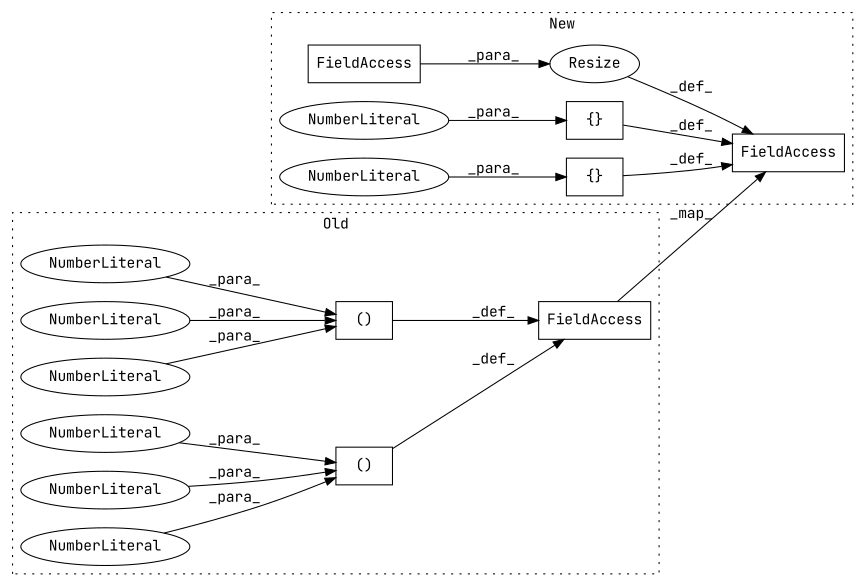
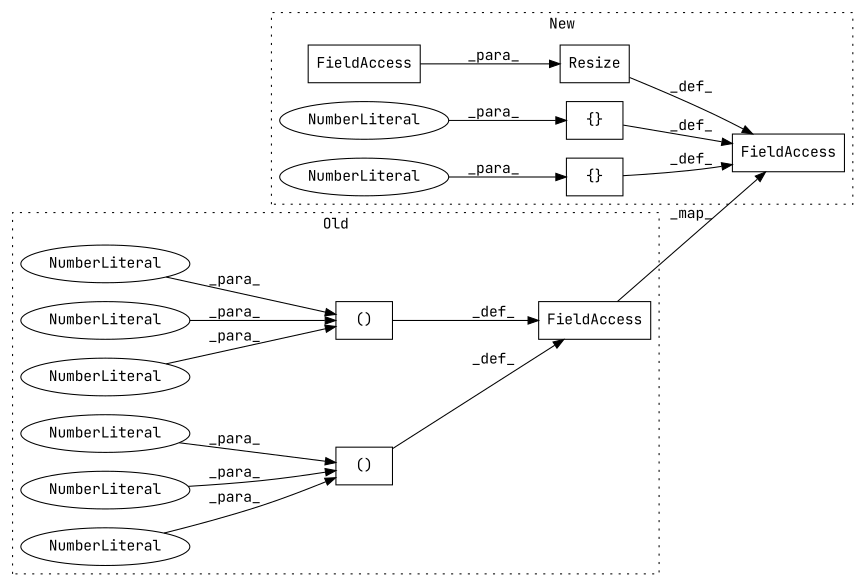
node "Resize": shape ellipse -> box
